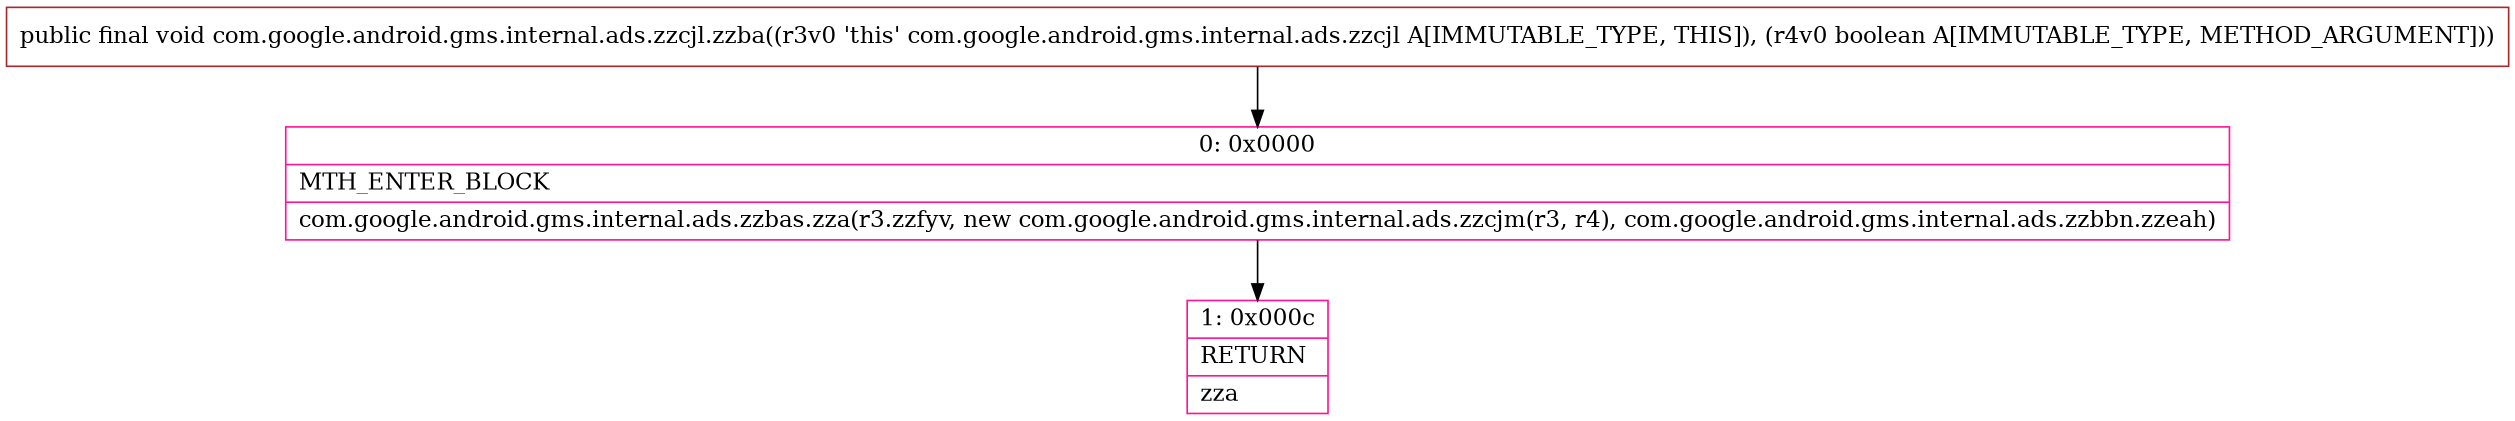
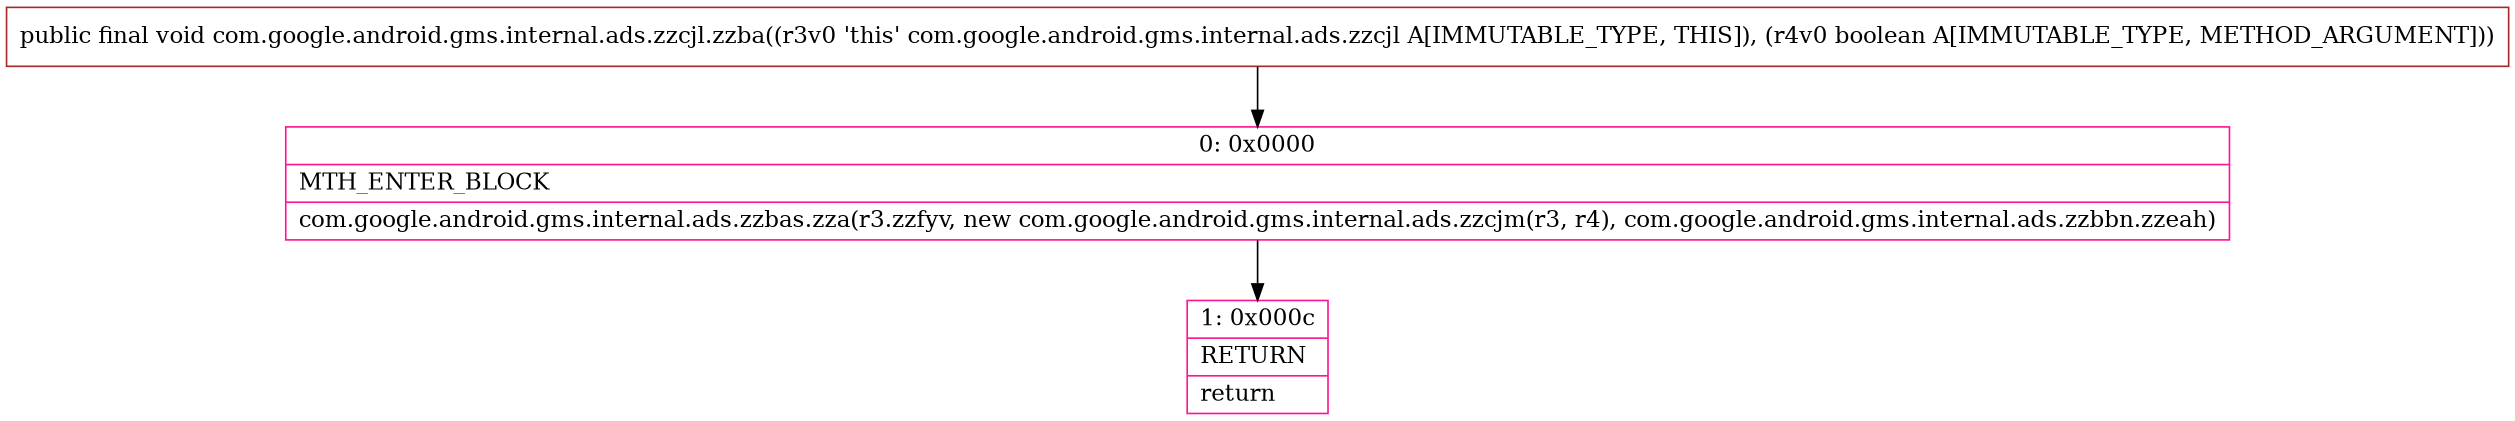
node "1: 0x000c": text "zza" -> "return"
